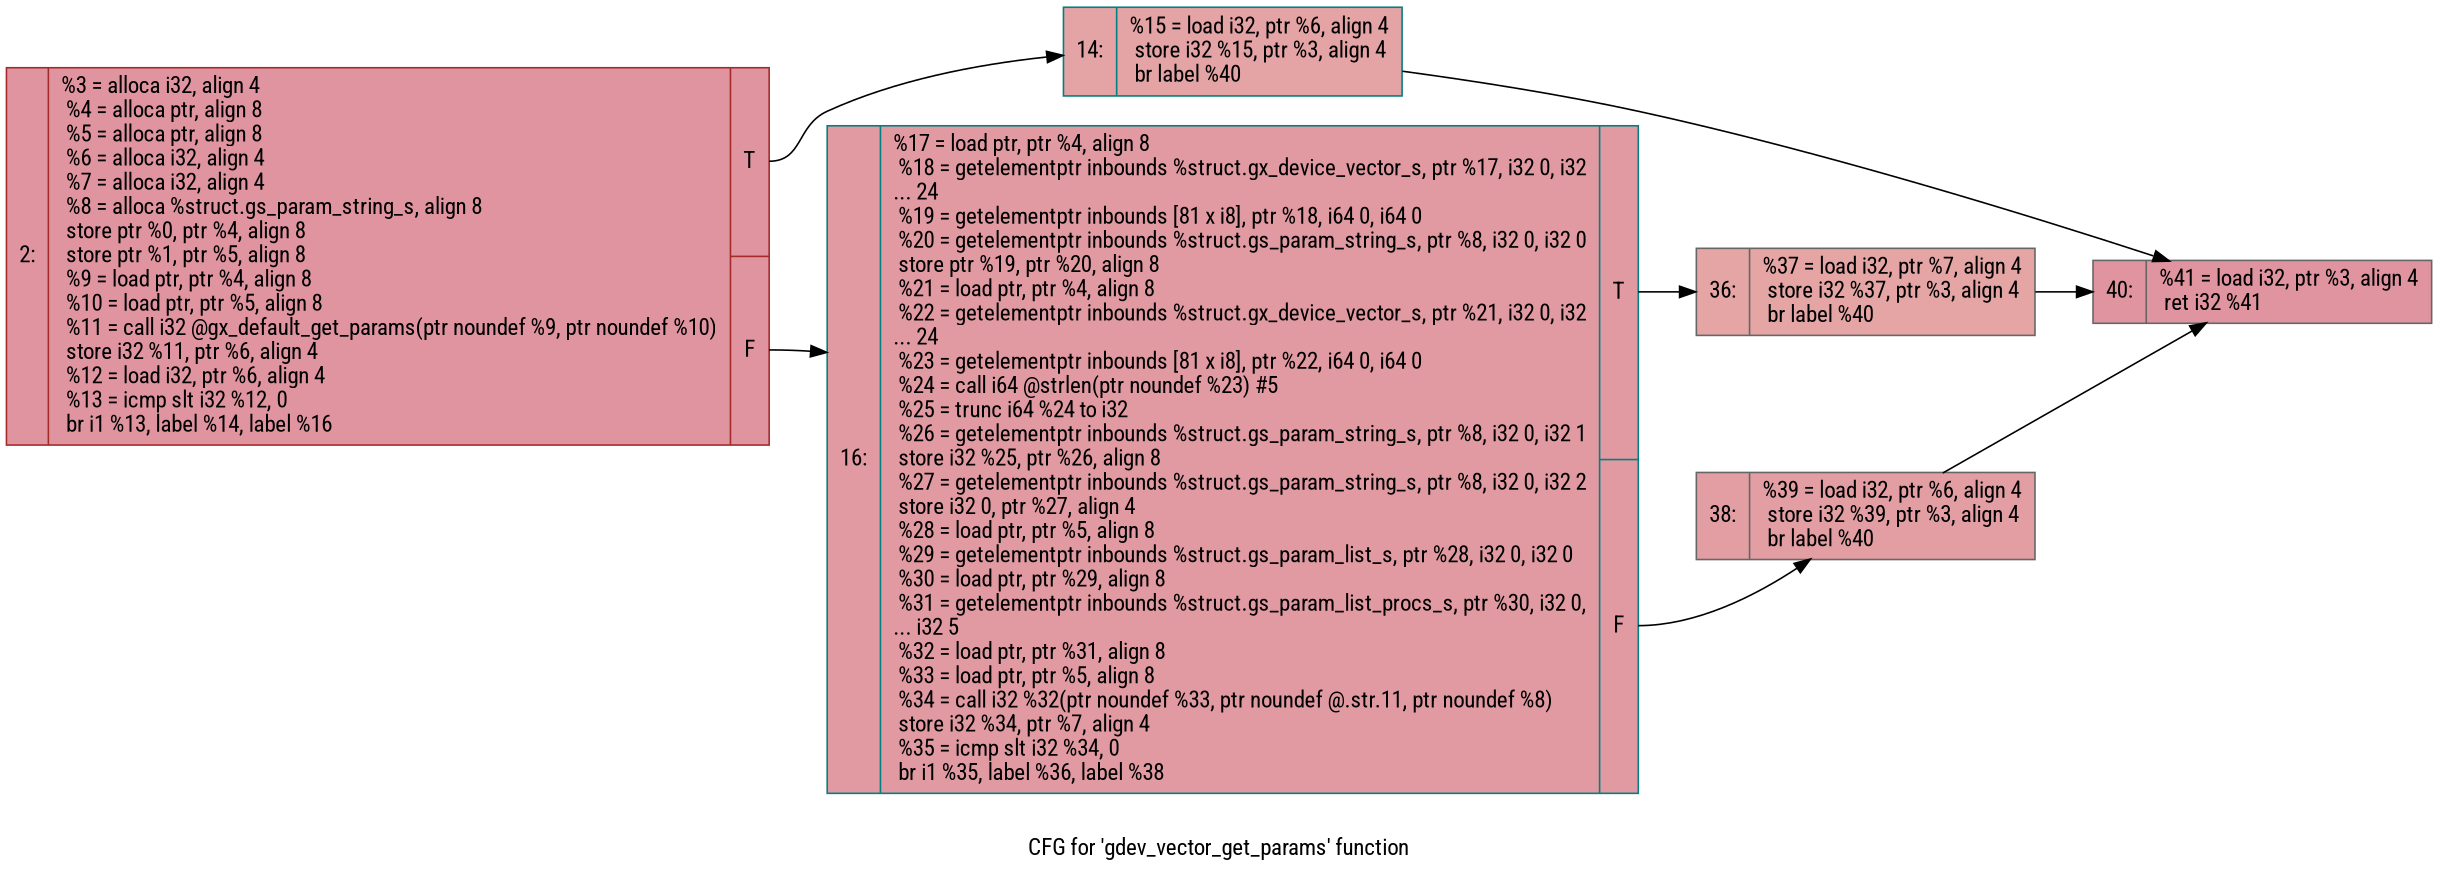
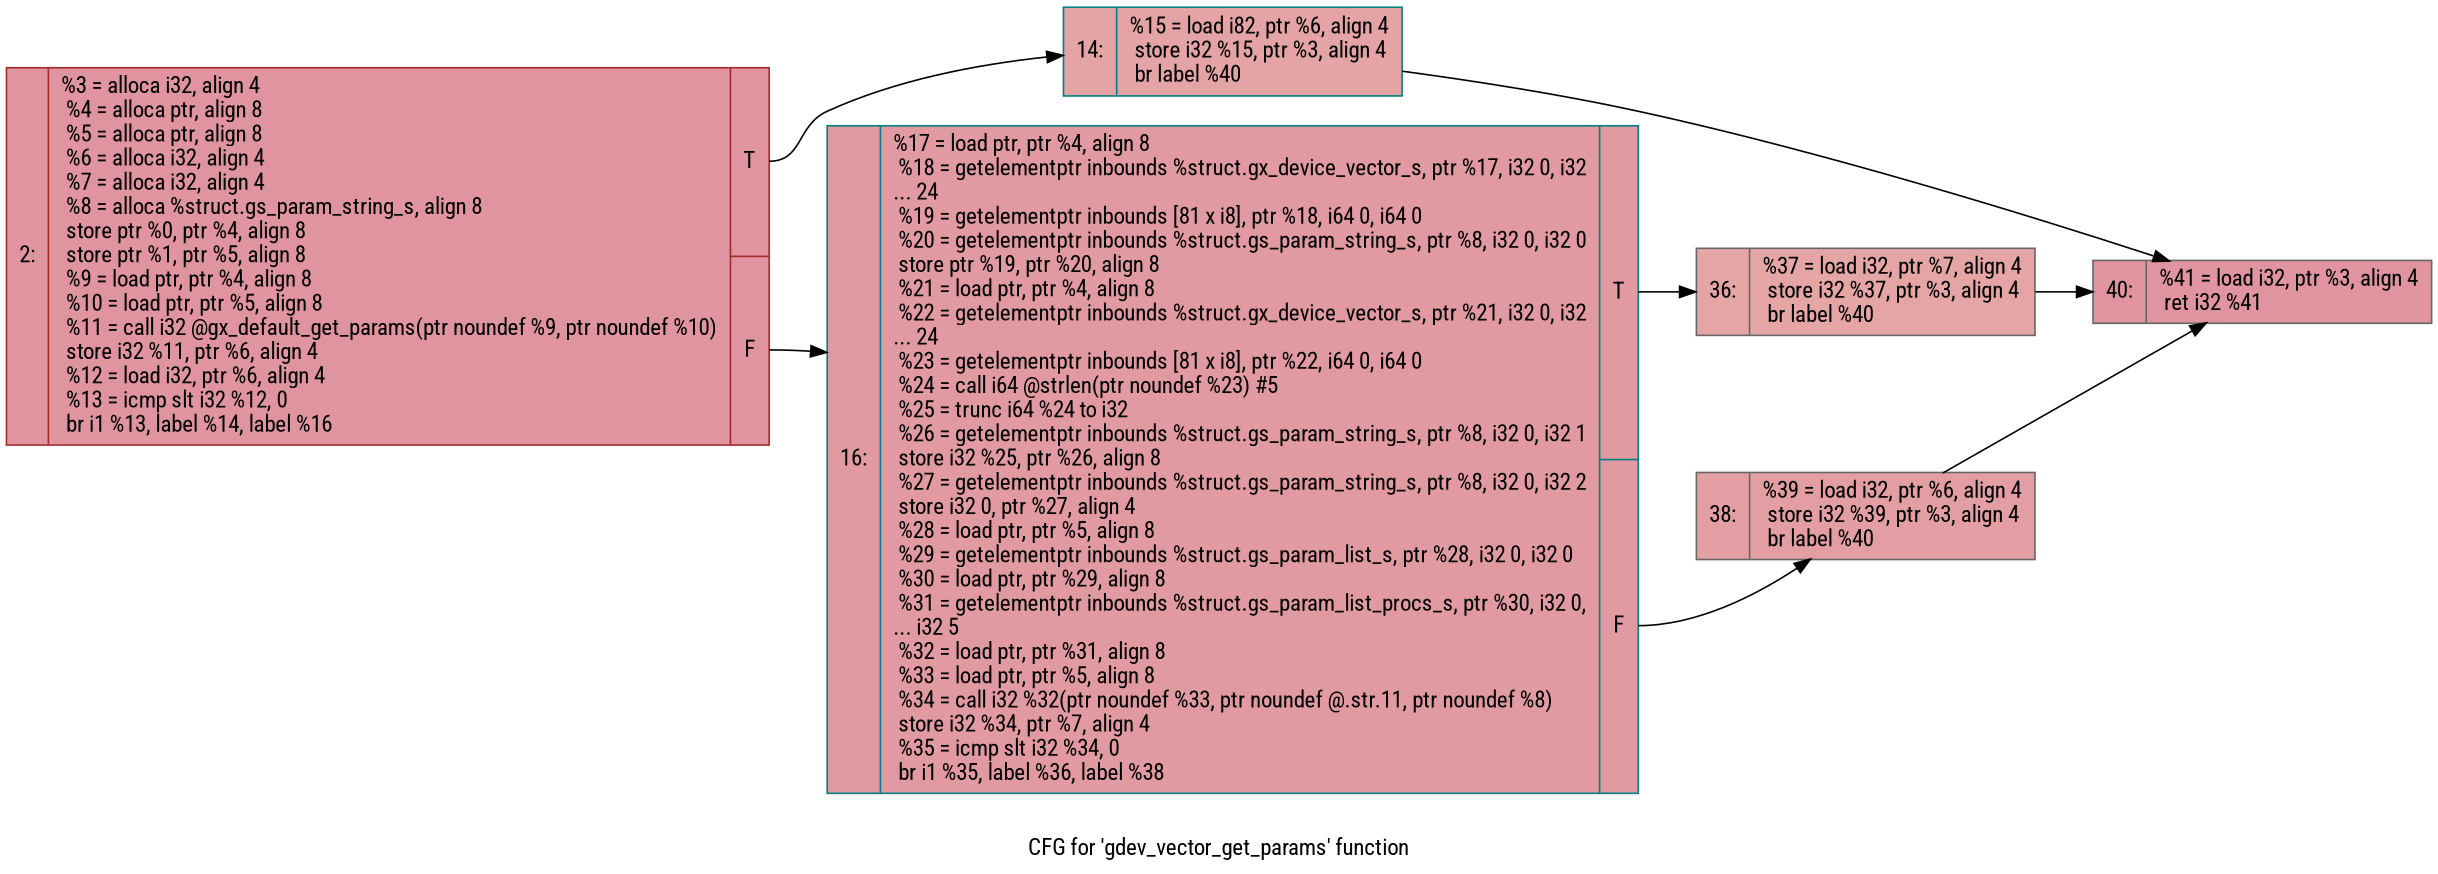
node "14:": text "%15 = load i32, ptr %6, align 4" -> "%15 = load i82, ptr %6, align 4"
